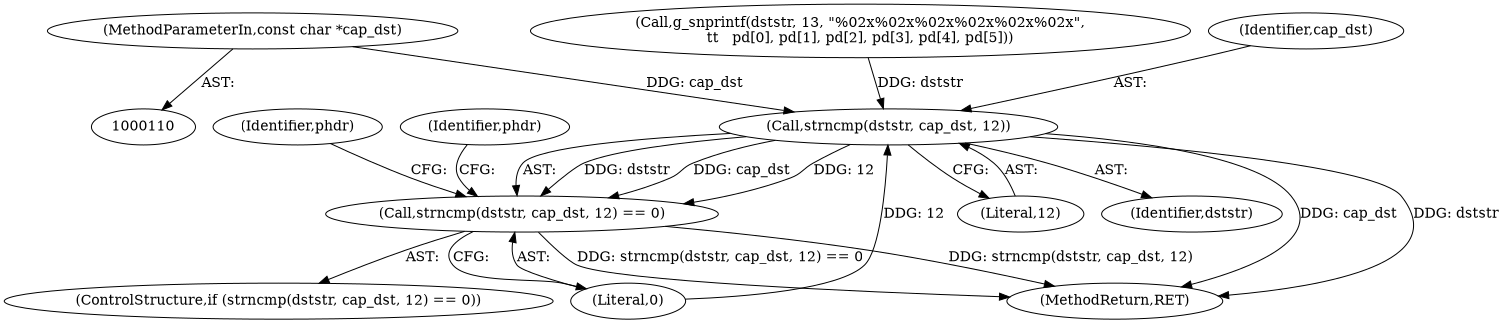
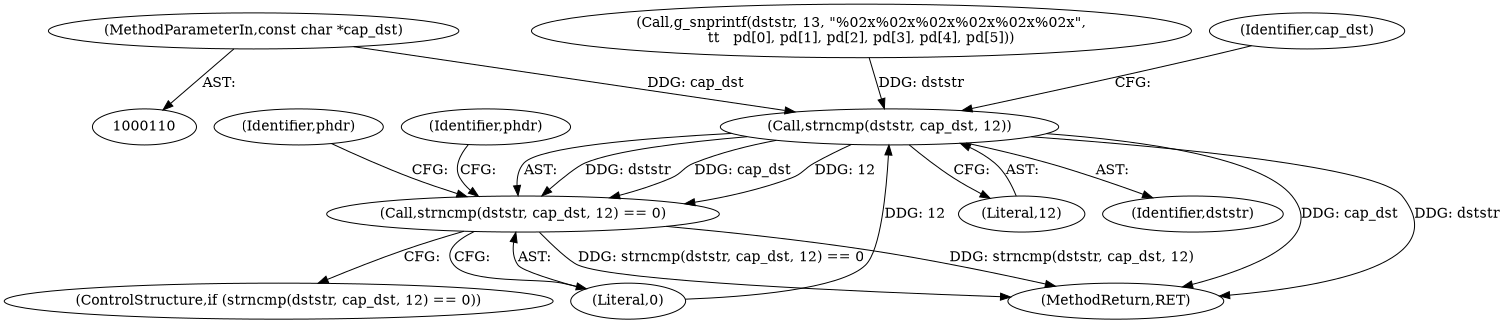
edge "(Identifier,cap_dst)" -> "(Call,strncmp(dststr, cap_dst, 12))": label "AST: " -> "CFG: "
edge "(Call,strncmp(dststr, cap_dst, 12) == 0)" -> "(ControlStructure,if (strncmp(dststr, cap_dst, 12) == 0))": label "AST: " -> "CFG: "
